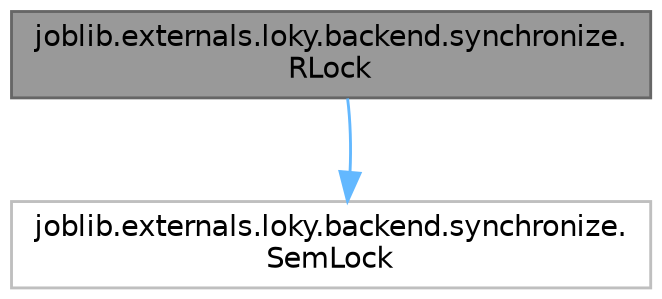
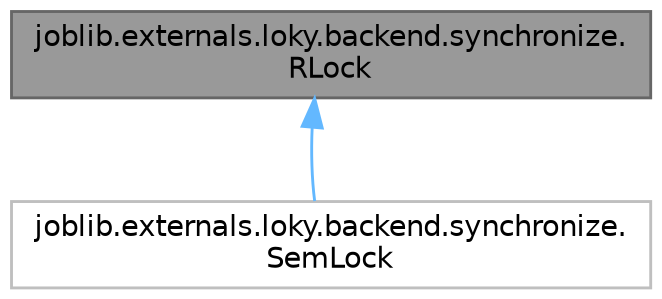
edge "joblib.externals.loky.backend.synchronize. RLock" -> "joblib.externals.loky.backend.synchronize. SemLock": reversed
